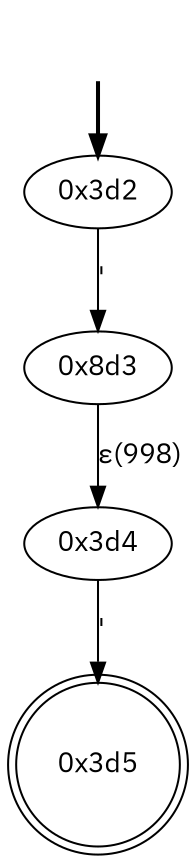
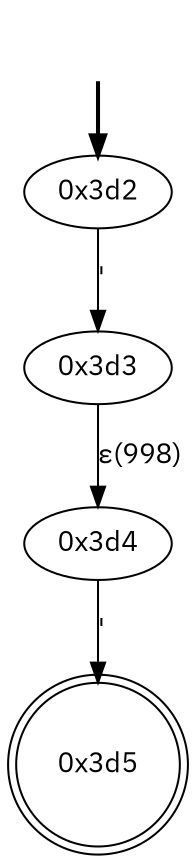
node "0x8d3": label "0x8d3" -> "0x3d3"
